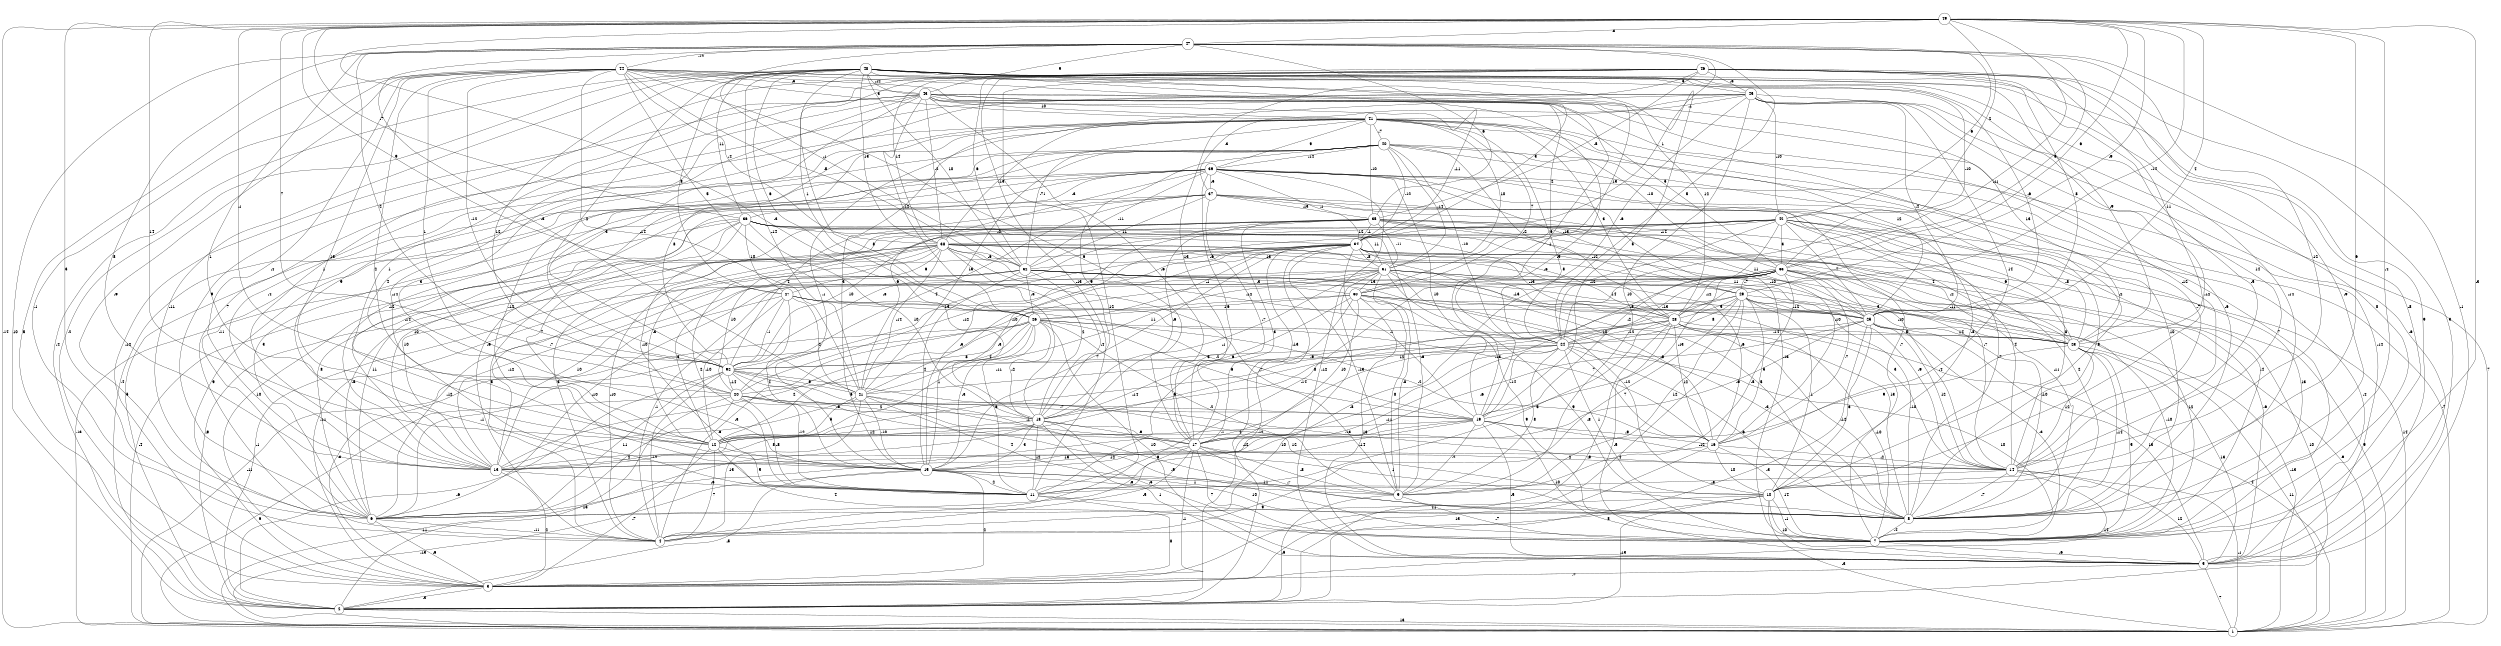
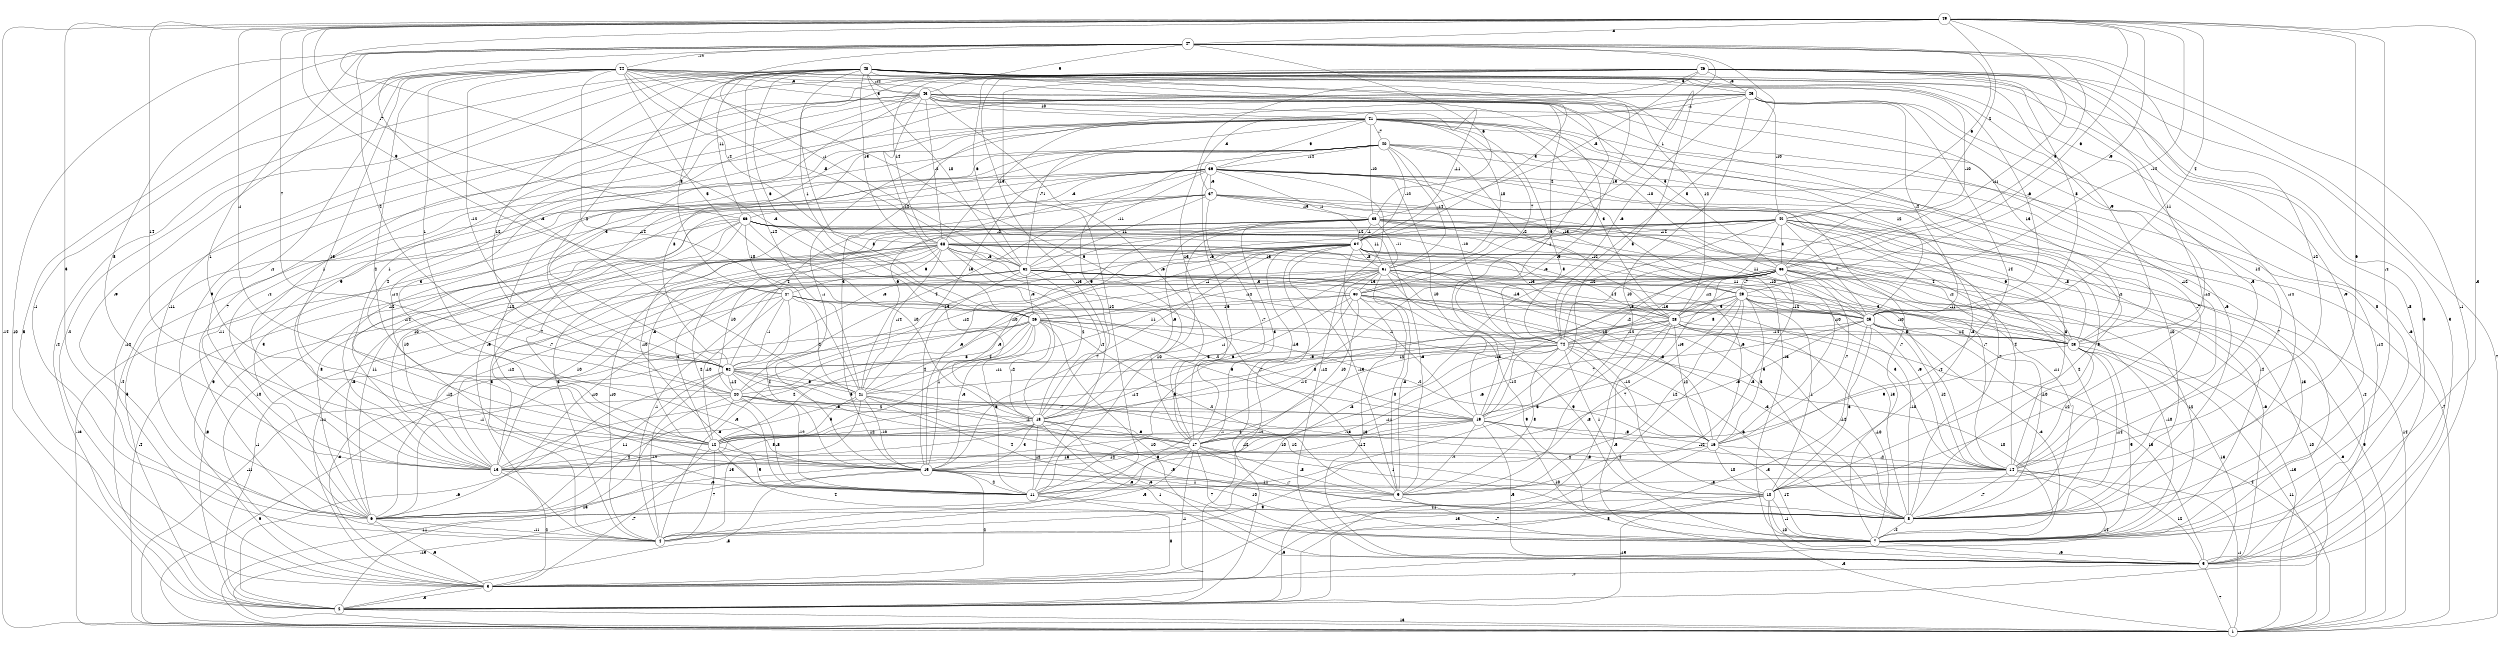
edge "35" -- "92": now "35" -- "11"
edge "45" -- "1": now "46" -- "1"
node "24": label "24" -> "74"
